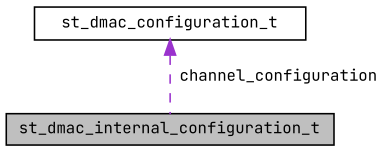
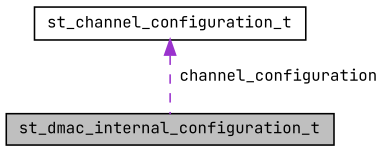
node "st_dmac_configuration_t": label "st_dmac_configuration_t" -> "st_channel_configuration_t"
